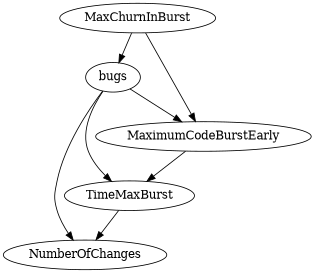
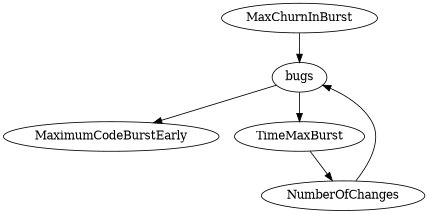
edge "MaxChurnInBurst" -> "MaximumCodeBurstEarly": removed
edge "bugs" -> "NumberOfChanges": reversed
edge "MaximumCodeBurstEarly" -> "TimeMaxBurst": removed
